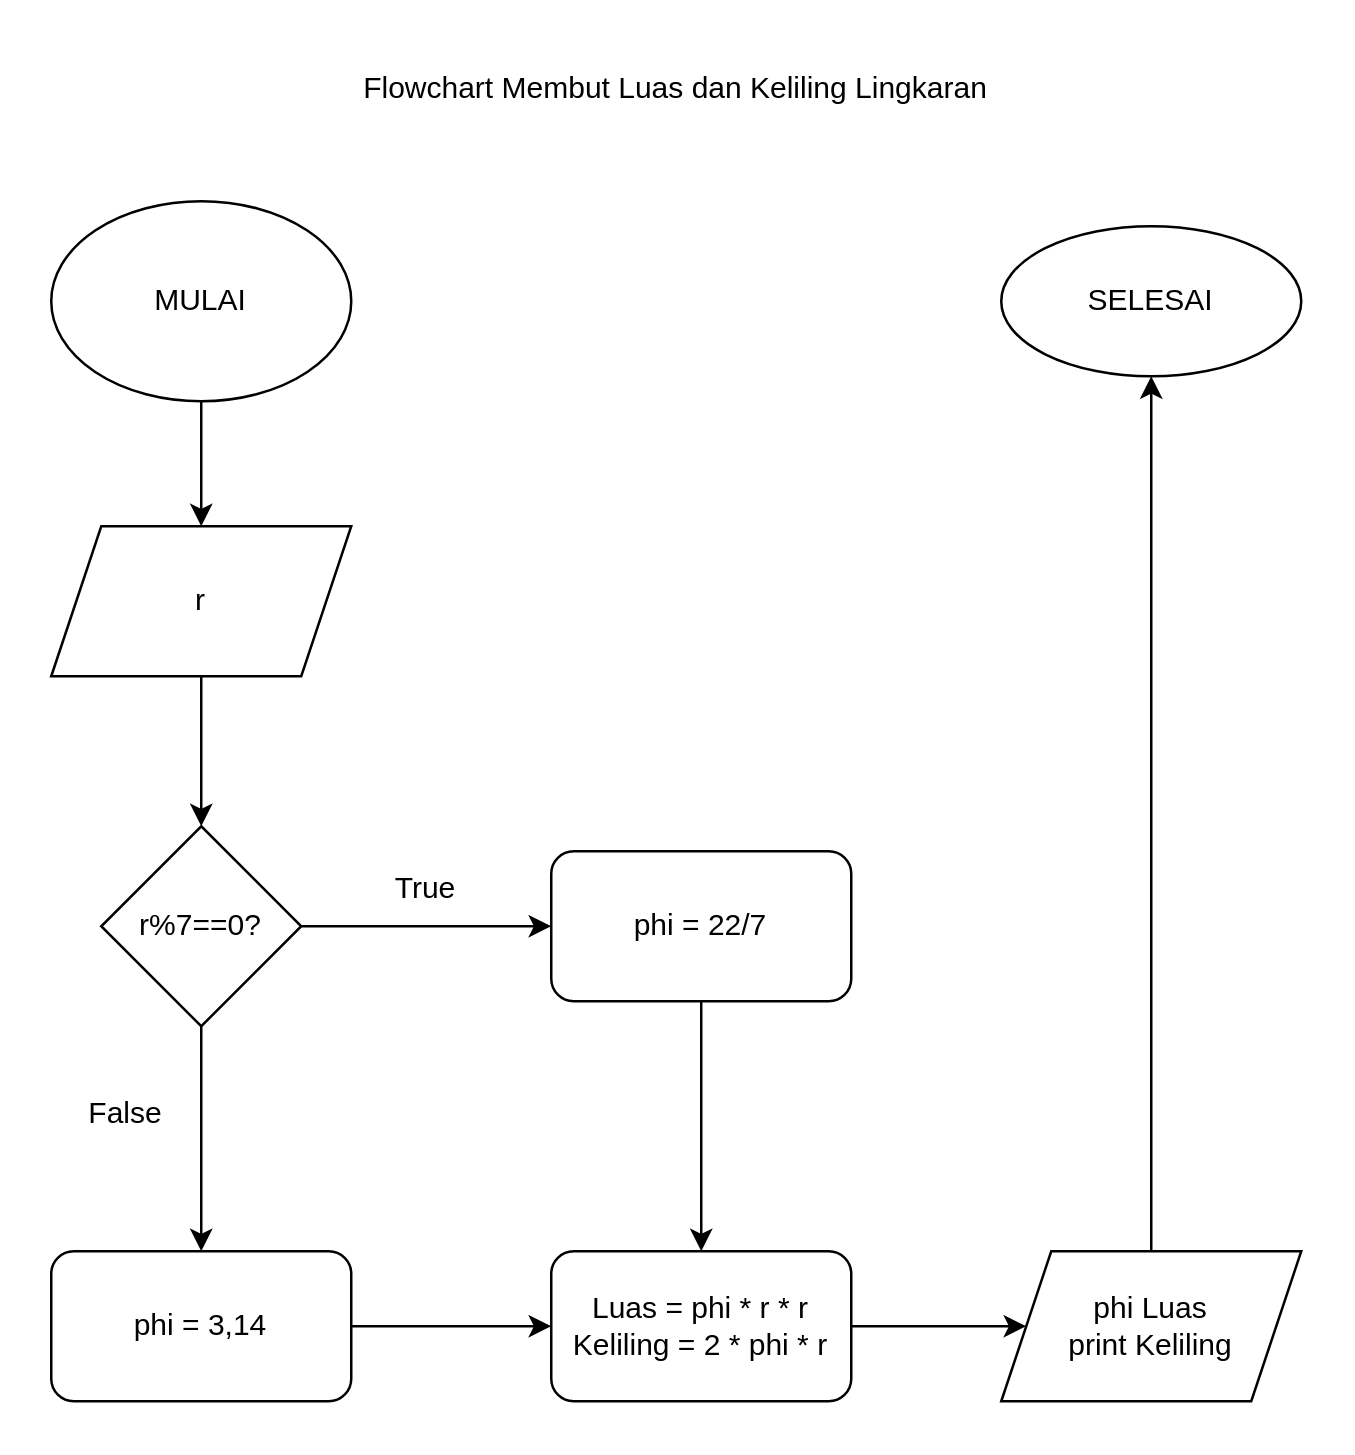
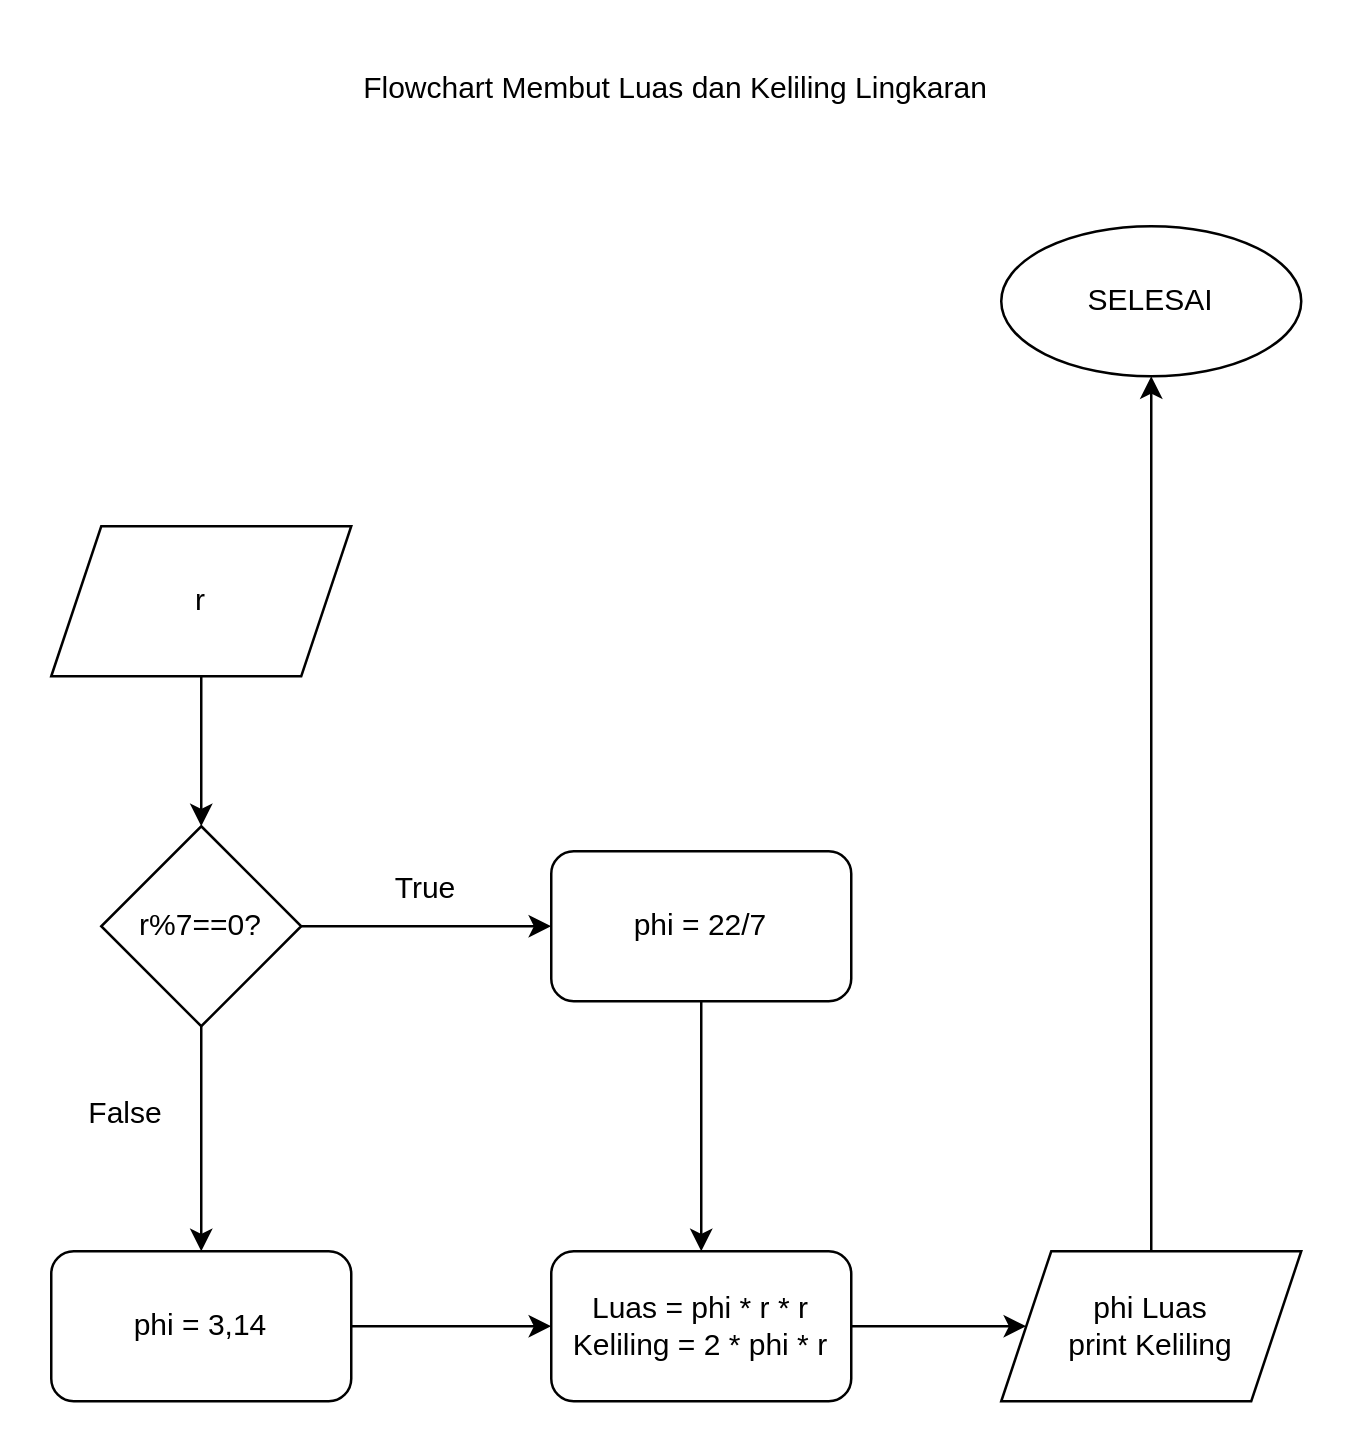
node "MULAI": removed
edge "MULAI" -> "r": removed
